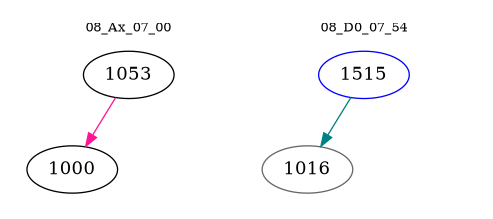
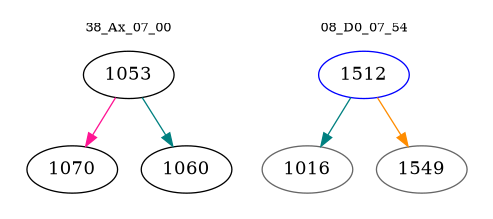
cluster "08_Ax_07_00": label "08_Ax_07_00" -> "38_Ax_07_00"
node "1515": label "1515" -> "1512"
node "1000": label "1000" -> "1070"
node "1060": added
node "1549": added
